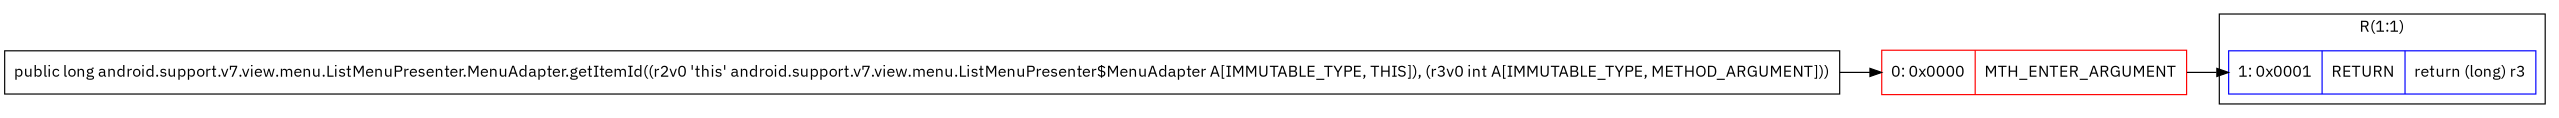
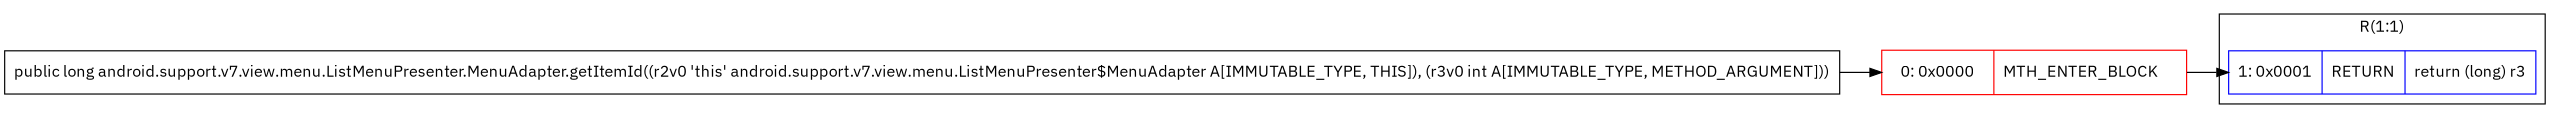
node "0: 0x0000": text "MTH_ENTER_ARGUMENT" -> "MTH_ENTER_BLOCK"
